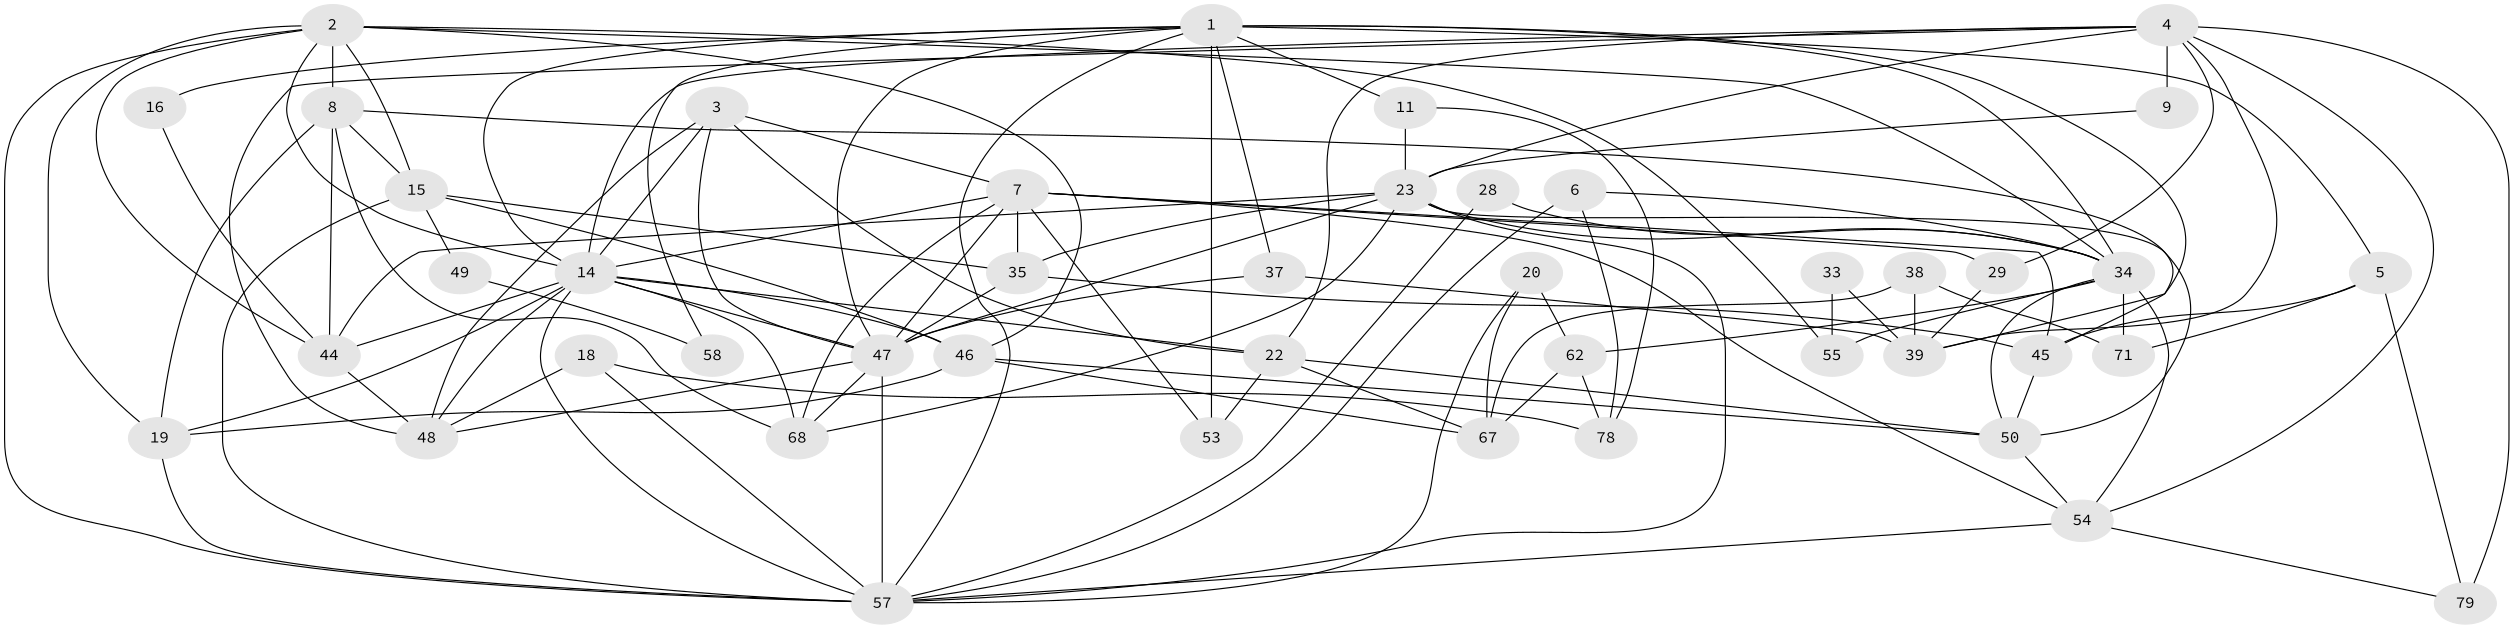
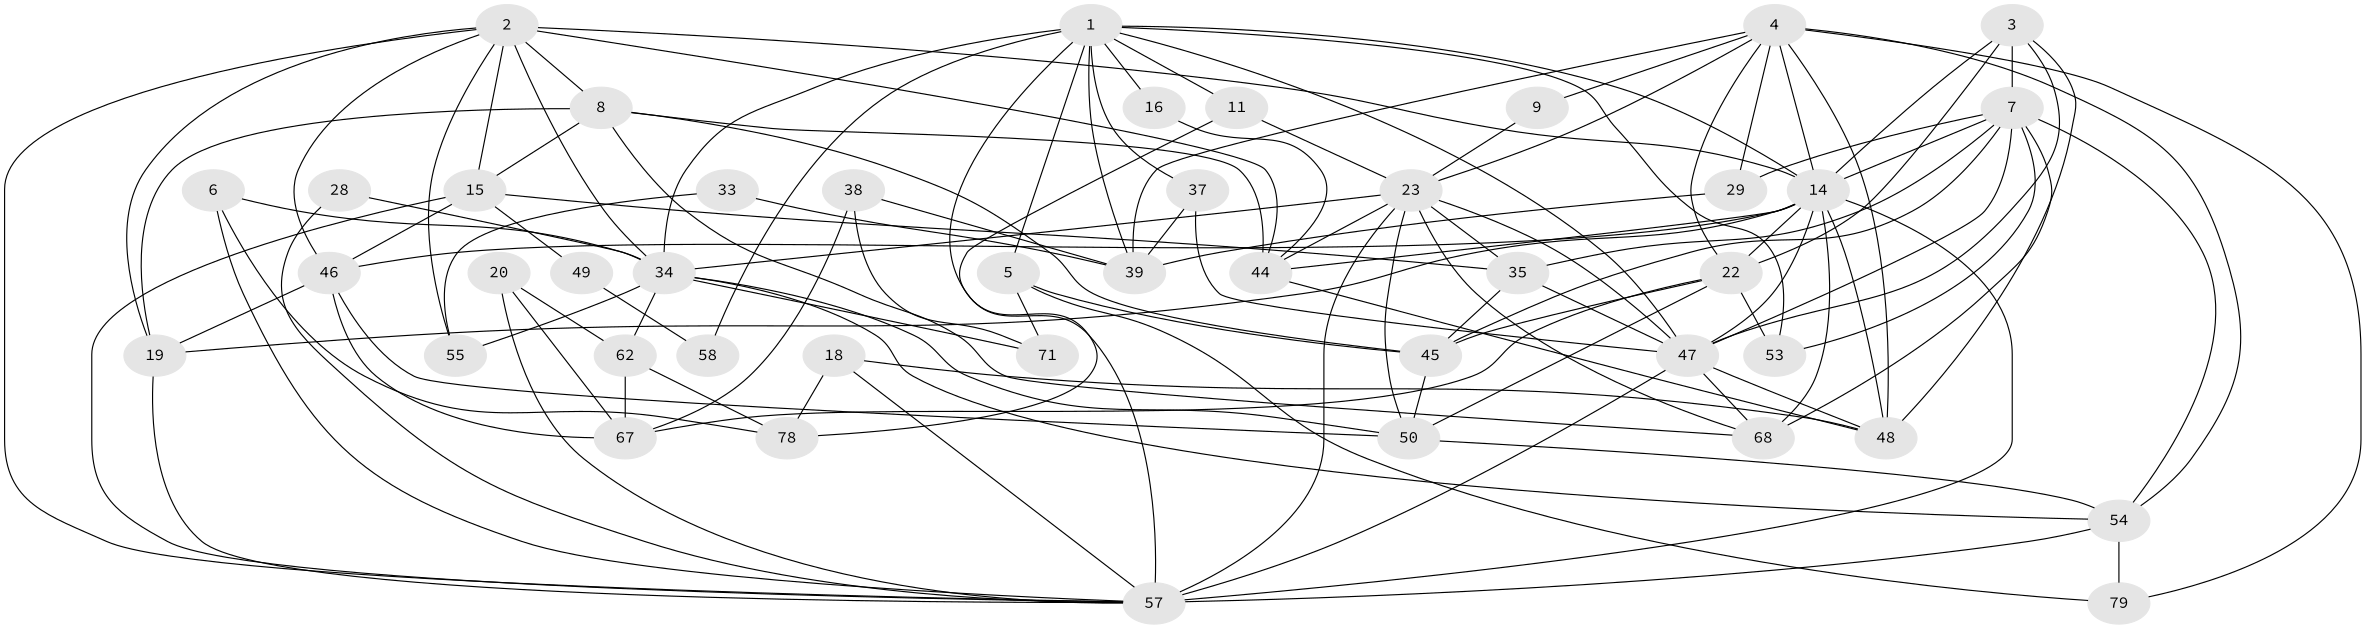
edge "22" -- "45": added
